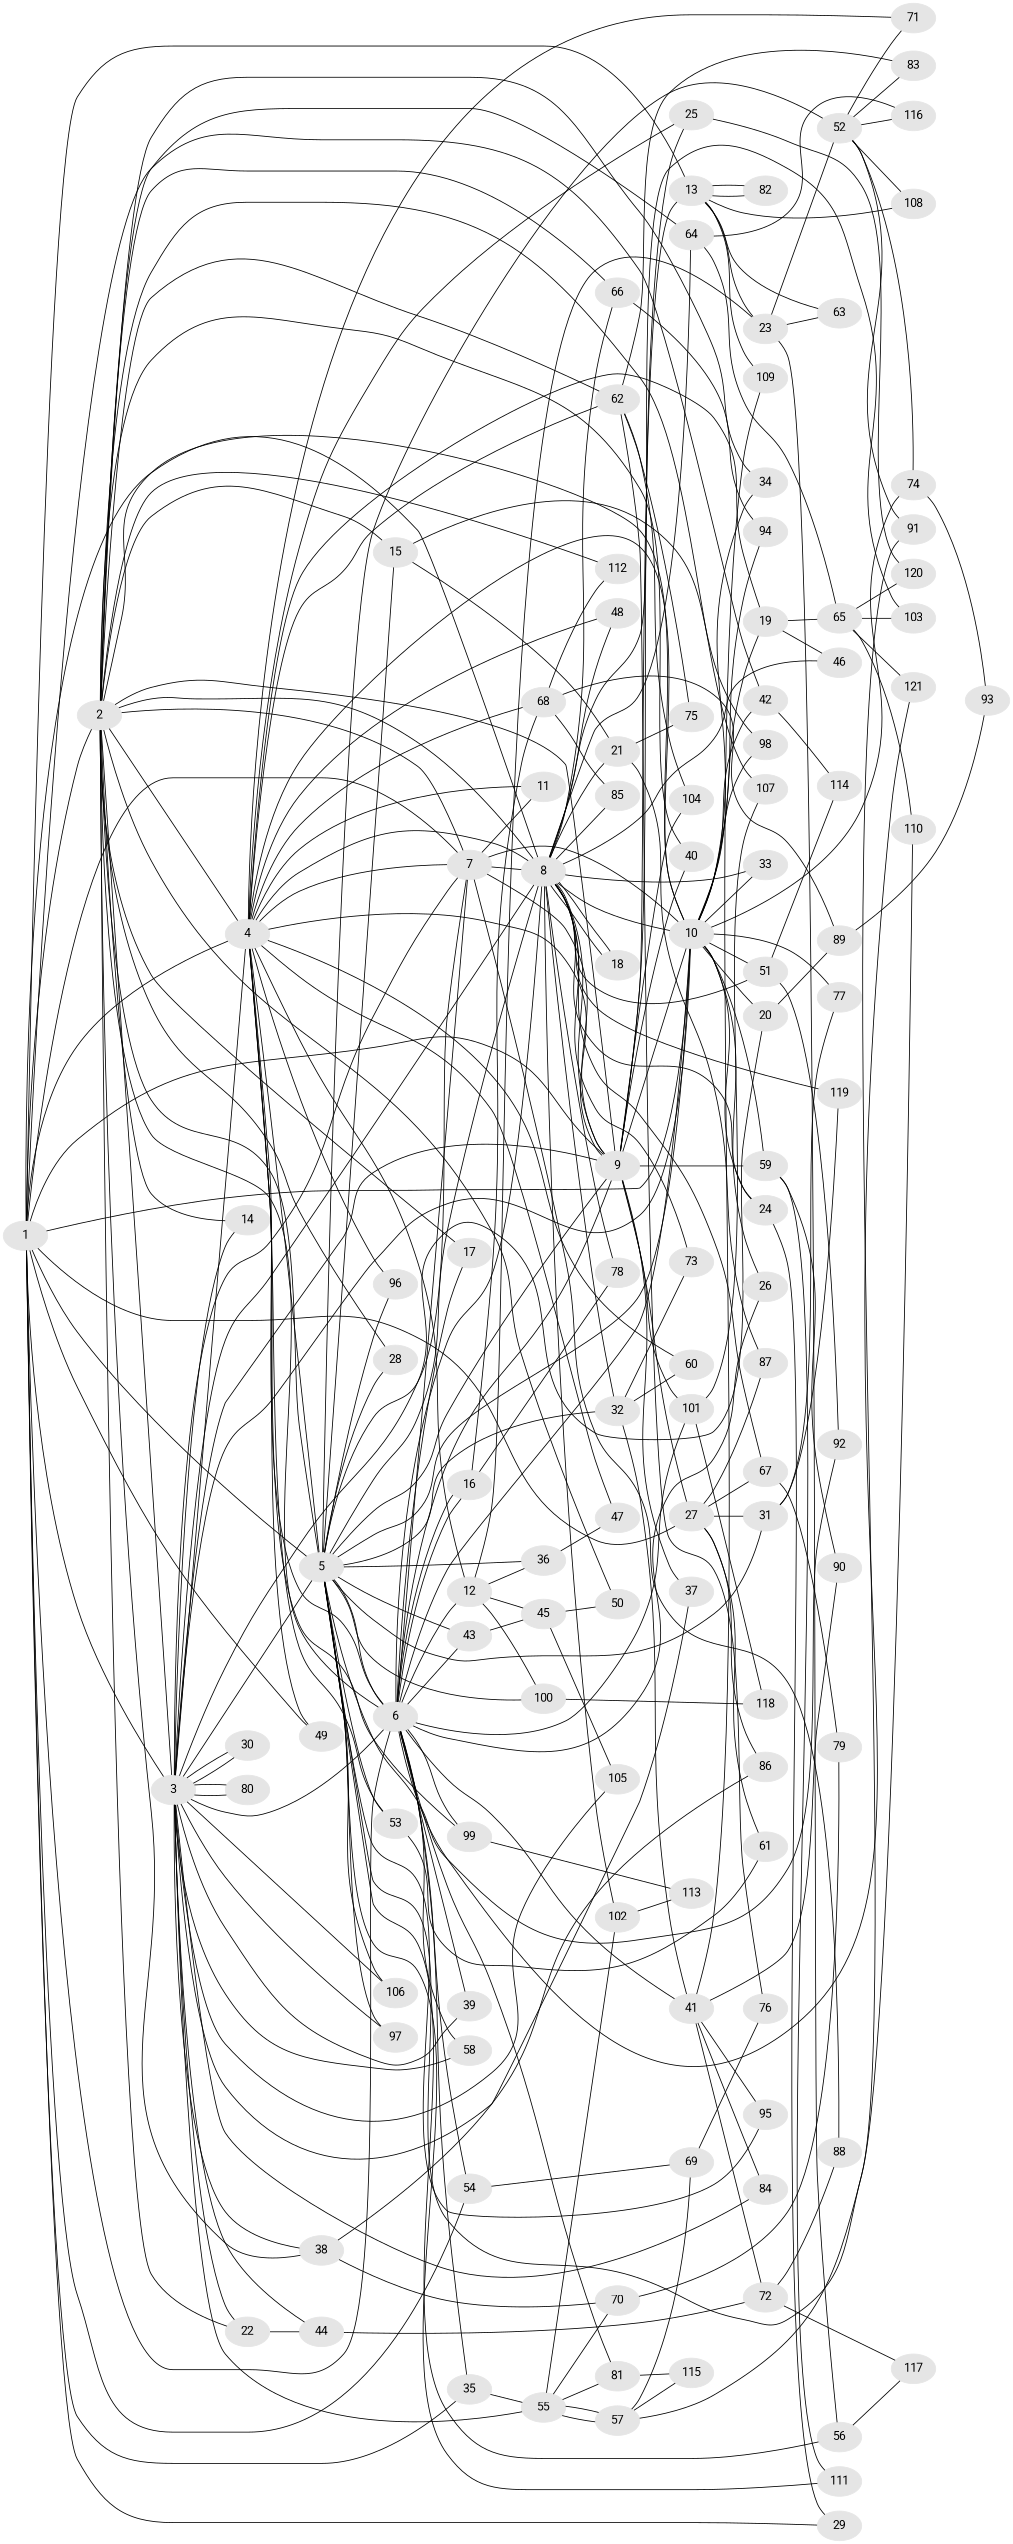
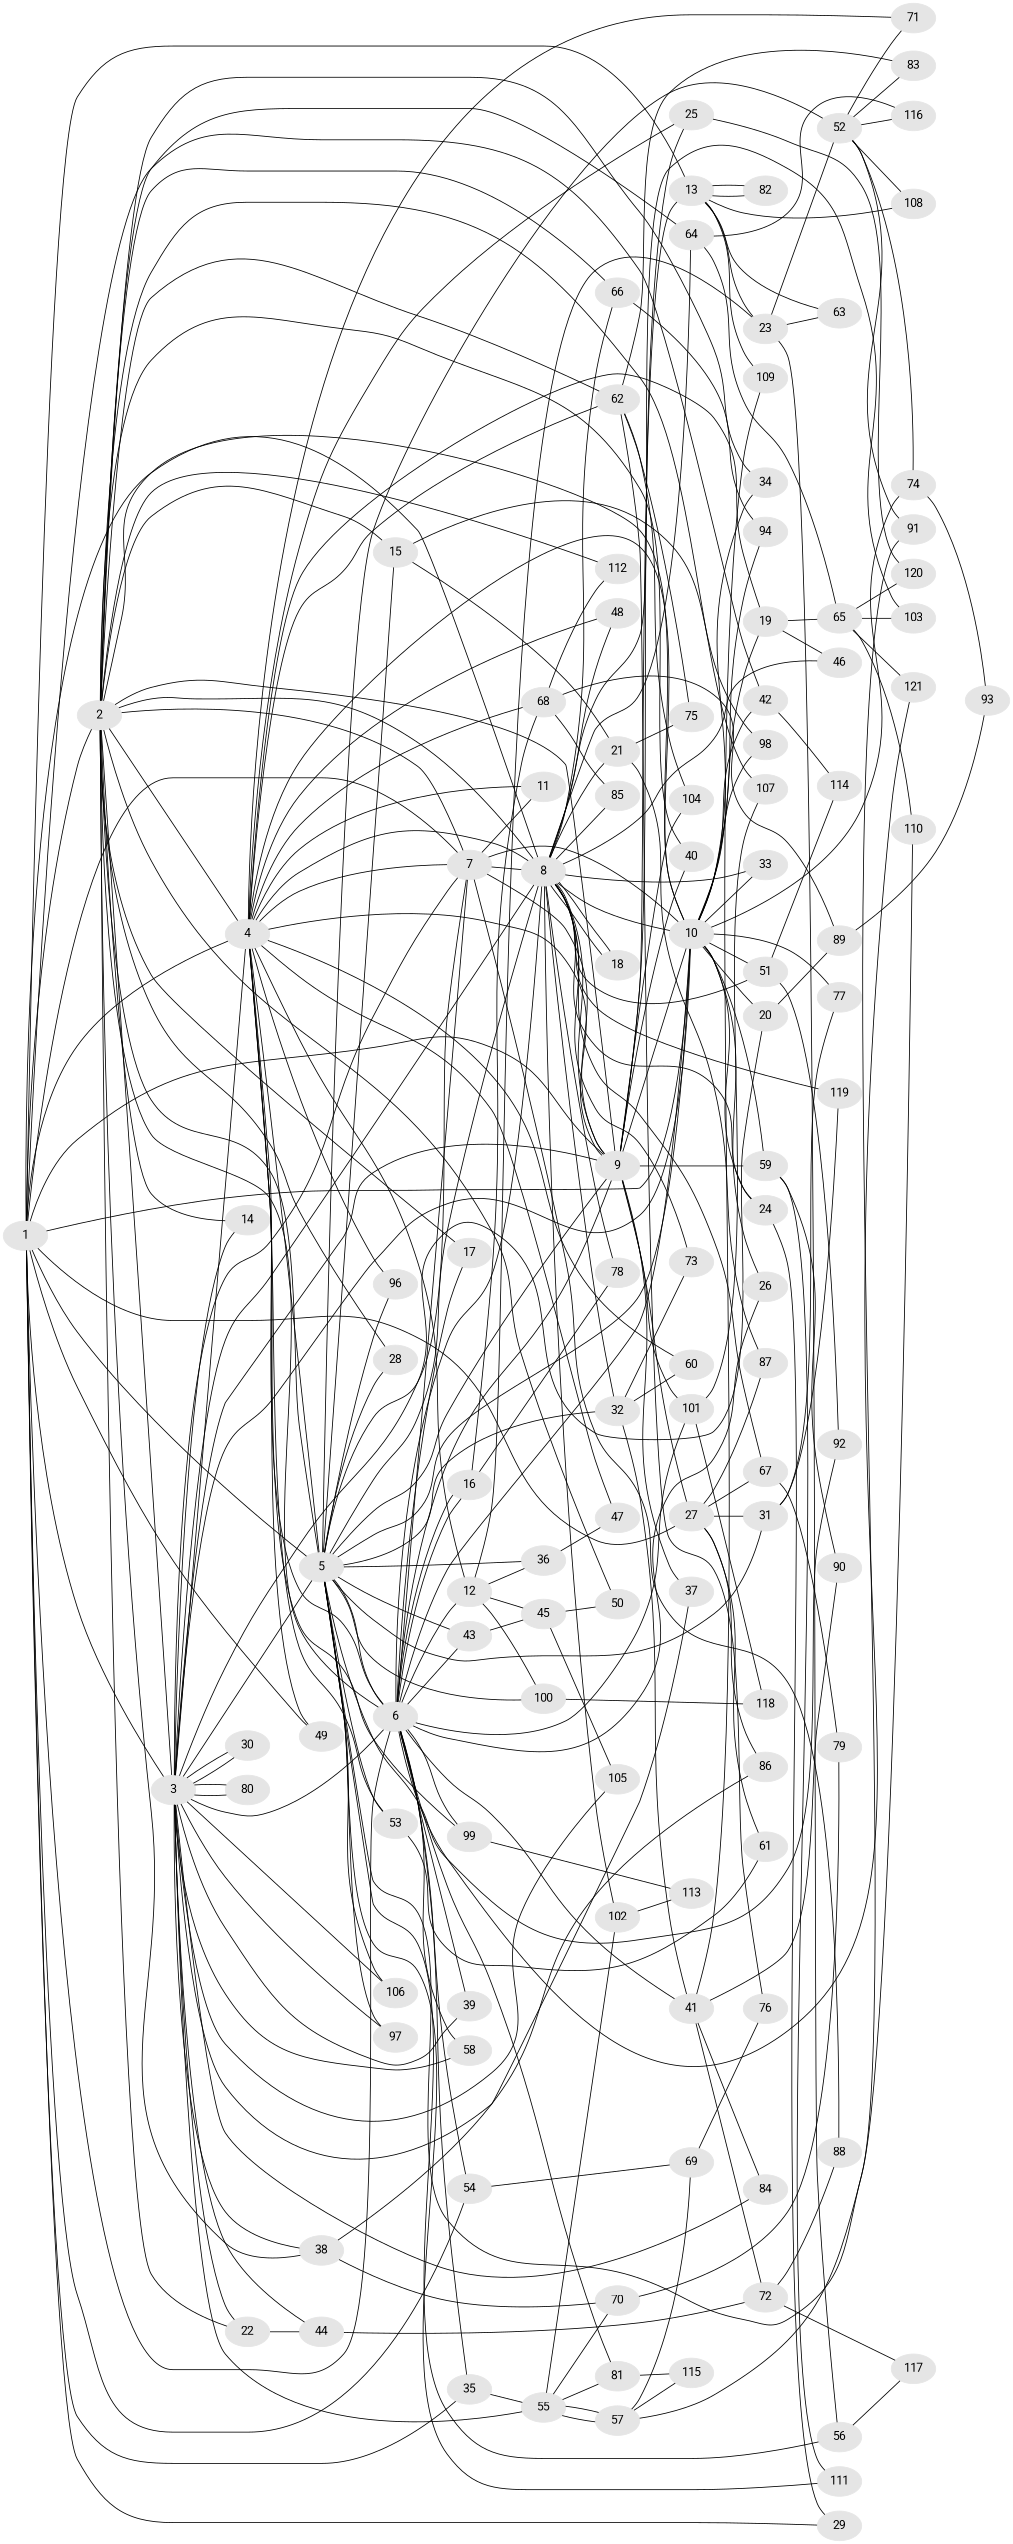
node "95": removed
